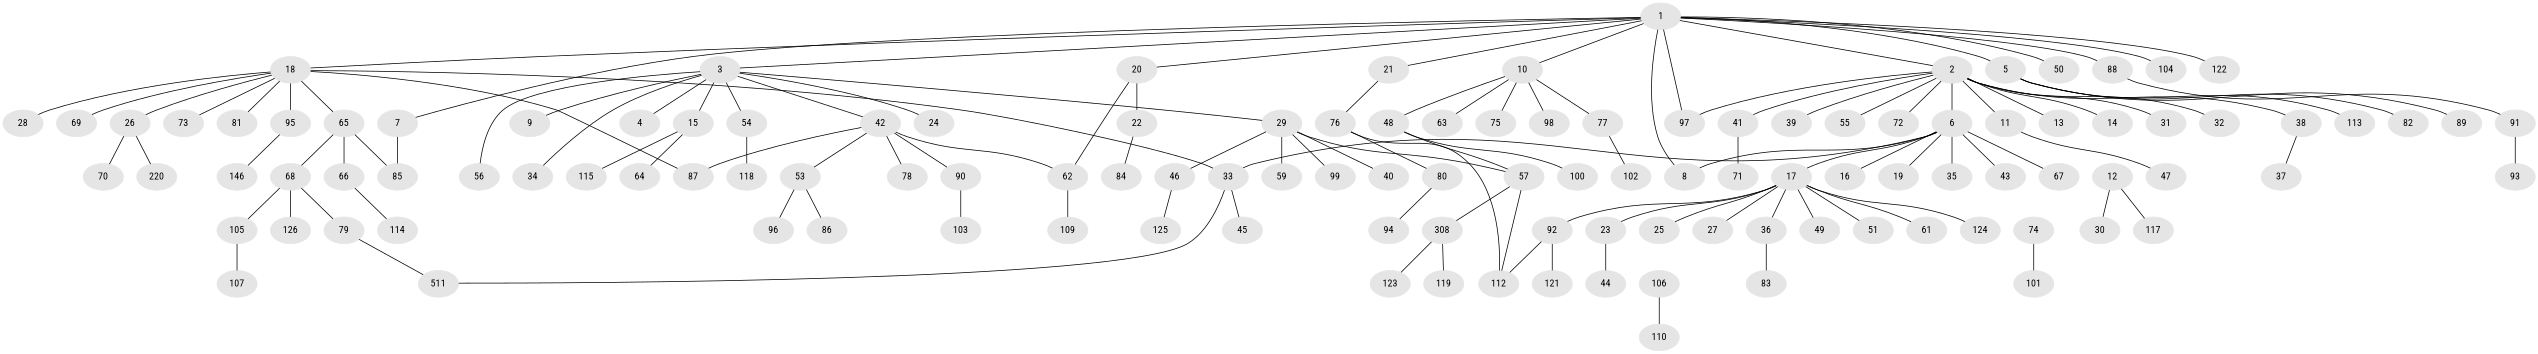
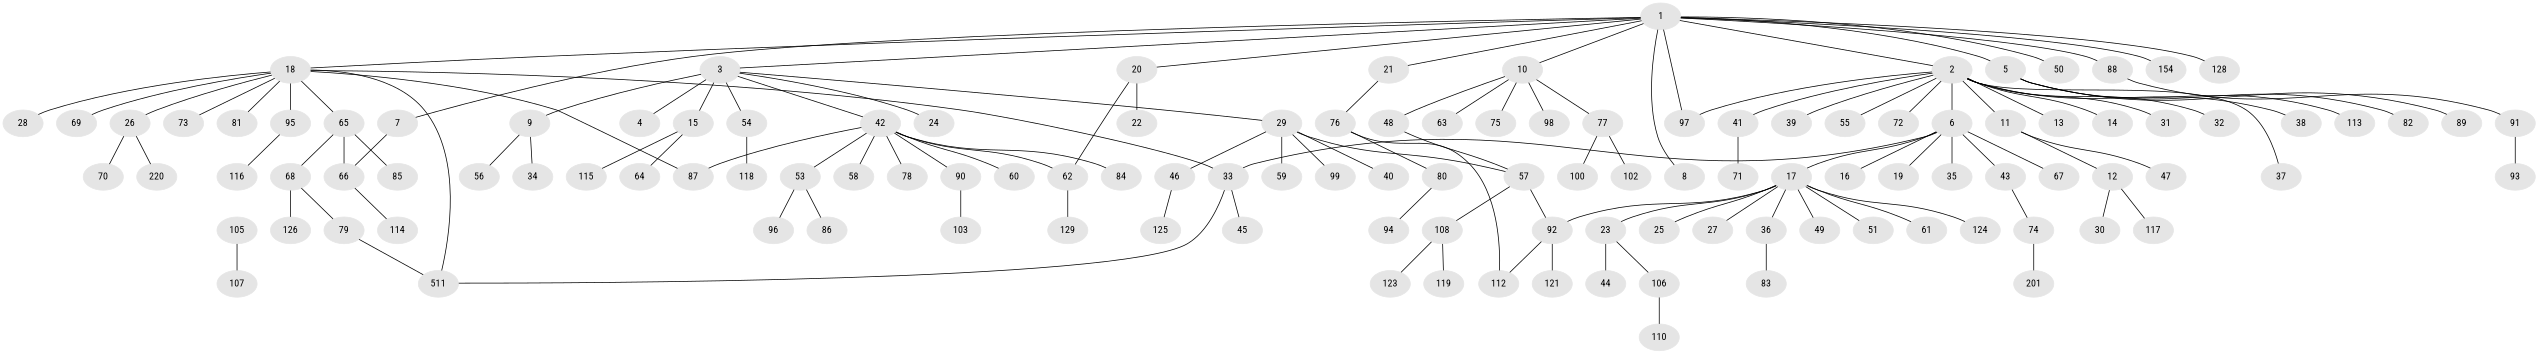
node "104": label "104" -> "154"
node "122": label "122" -> "128"
edge "3" -- "56": now "9" -- "56"
edge "3" -- "34": now "9" -- "34"
edge "18" -- "511": added
edge "7" -- "85": now "7" -- "66"
edge "22" -- "84": now "42" -- "84"
edge "48" -- "100": now "77" -- "100"
edge "6" -- "8": removed
edge "11" -- "12": added
edge "38" -- "37": now "2" -- "37"
node "146": label "146" -> "116"
node "58": added
node "60": added
edge "68" -- "105": removed
edge "43" -- "74": added
node "109": label "109" -> "129"
node "308": label "308" -> "108"
edge "57" -- "112": now "57" -- "92"
edge "23" -- "106": added
node "101": label "101" -> "201"
